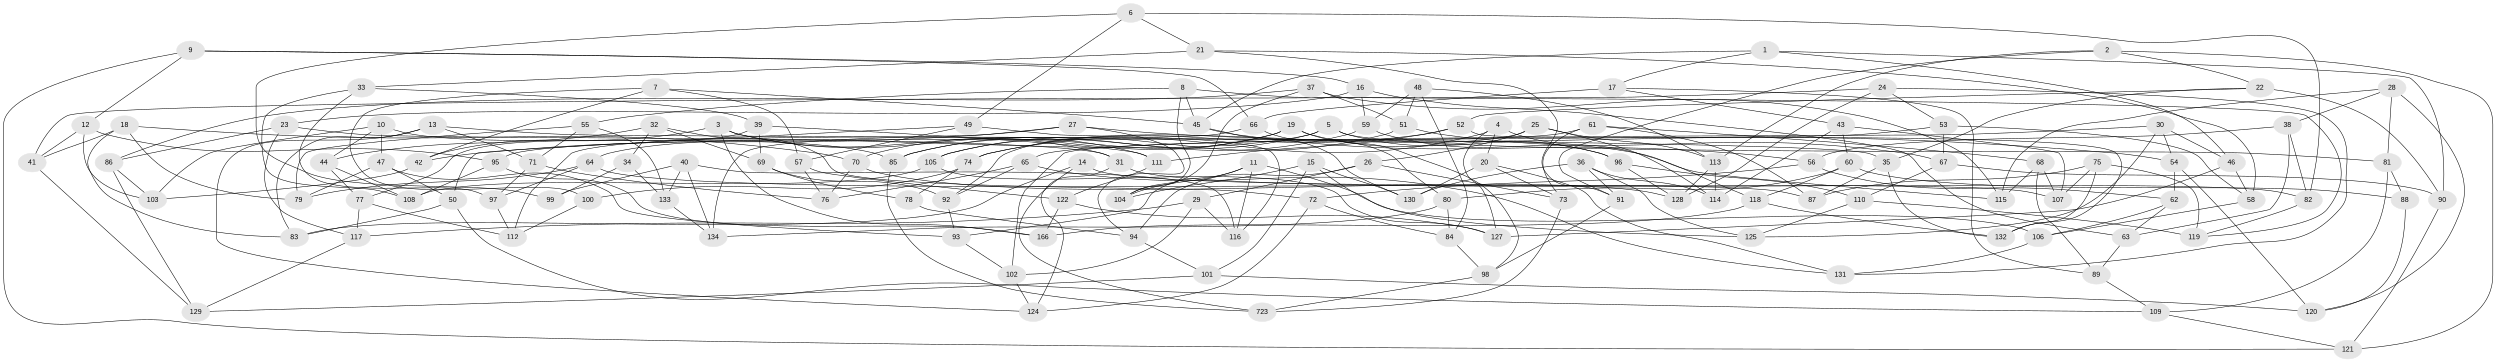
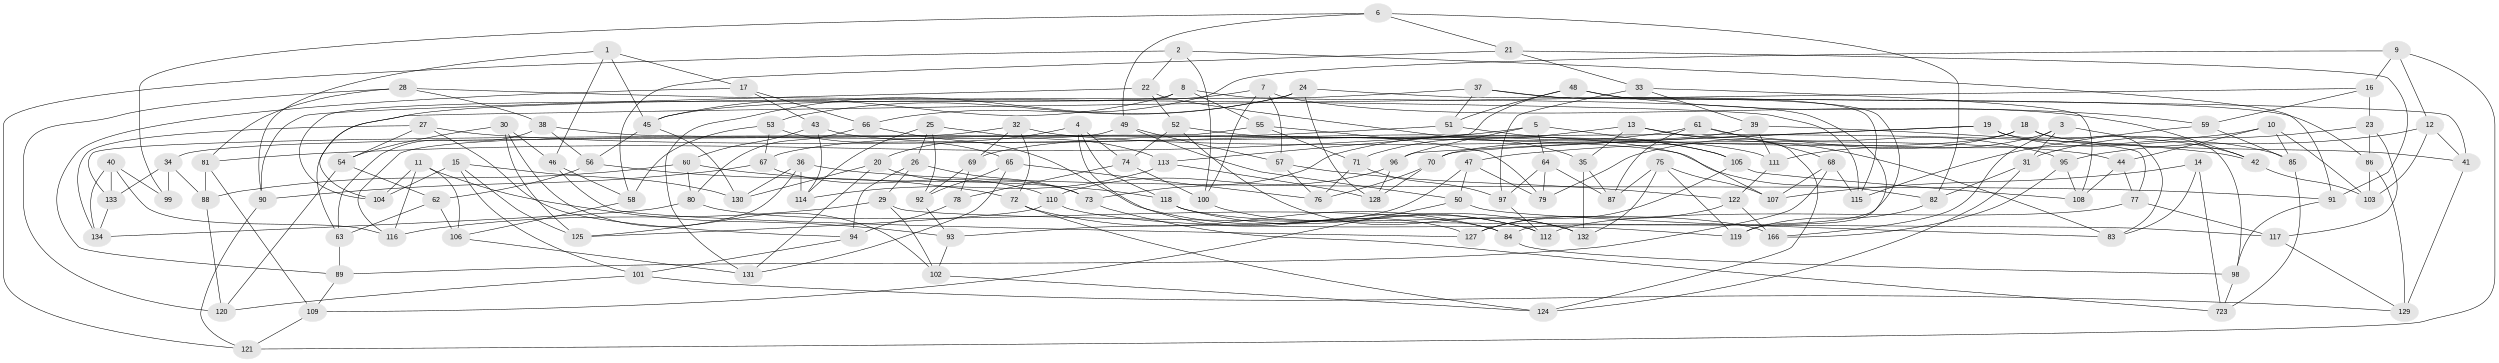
edge "2" -- "113": now "2" -- "100"
edge "34" -- "88": added
